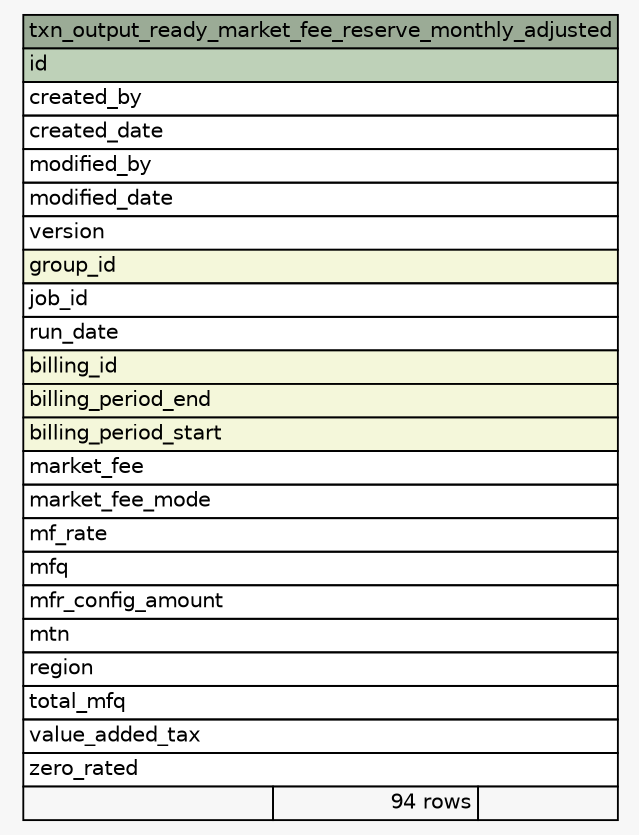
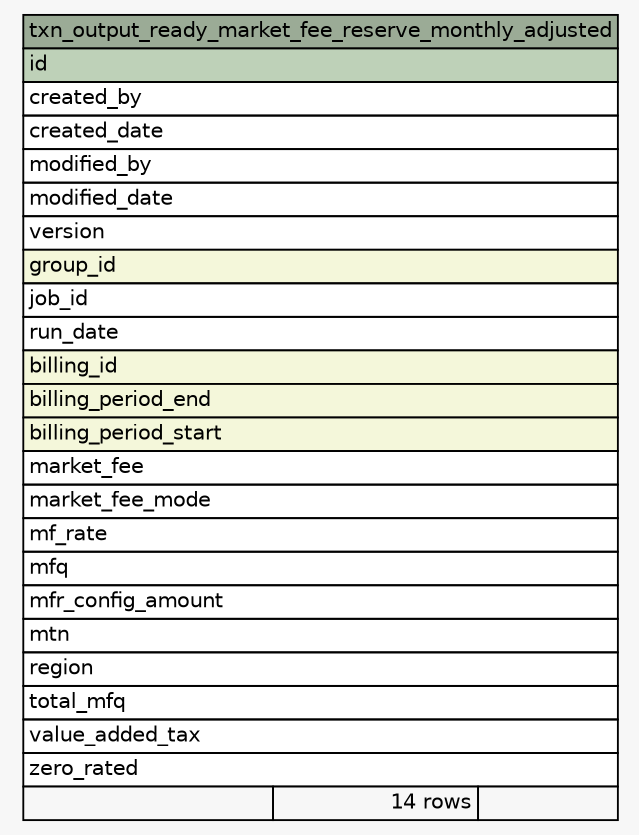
node "txn_output_ready_market_fee_reserve_monthly_adjusted": text "94 rows" -> "14 rows"
